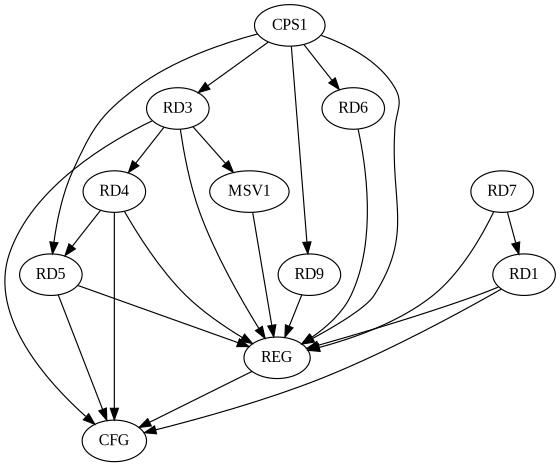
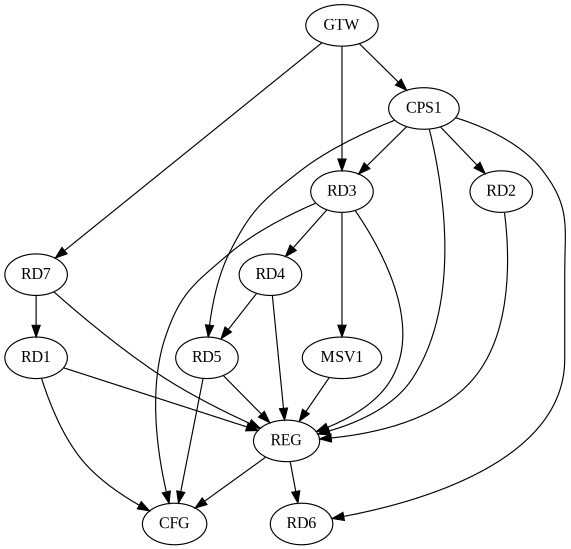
node "GTW": added
edge "RD6" -> "REG": reversed
node "RD9": label "RD9" -> "RD2"
edge "RD4" -> "CFG": removed
